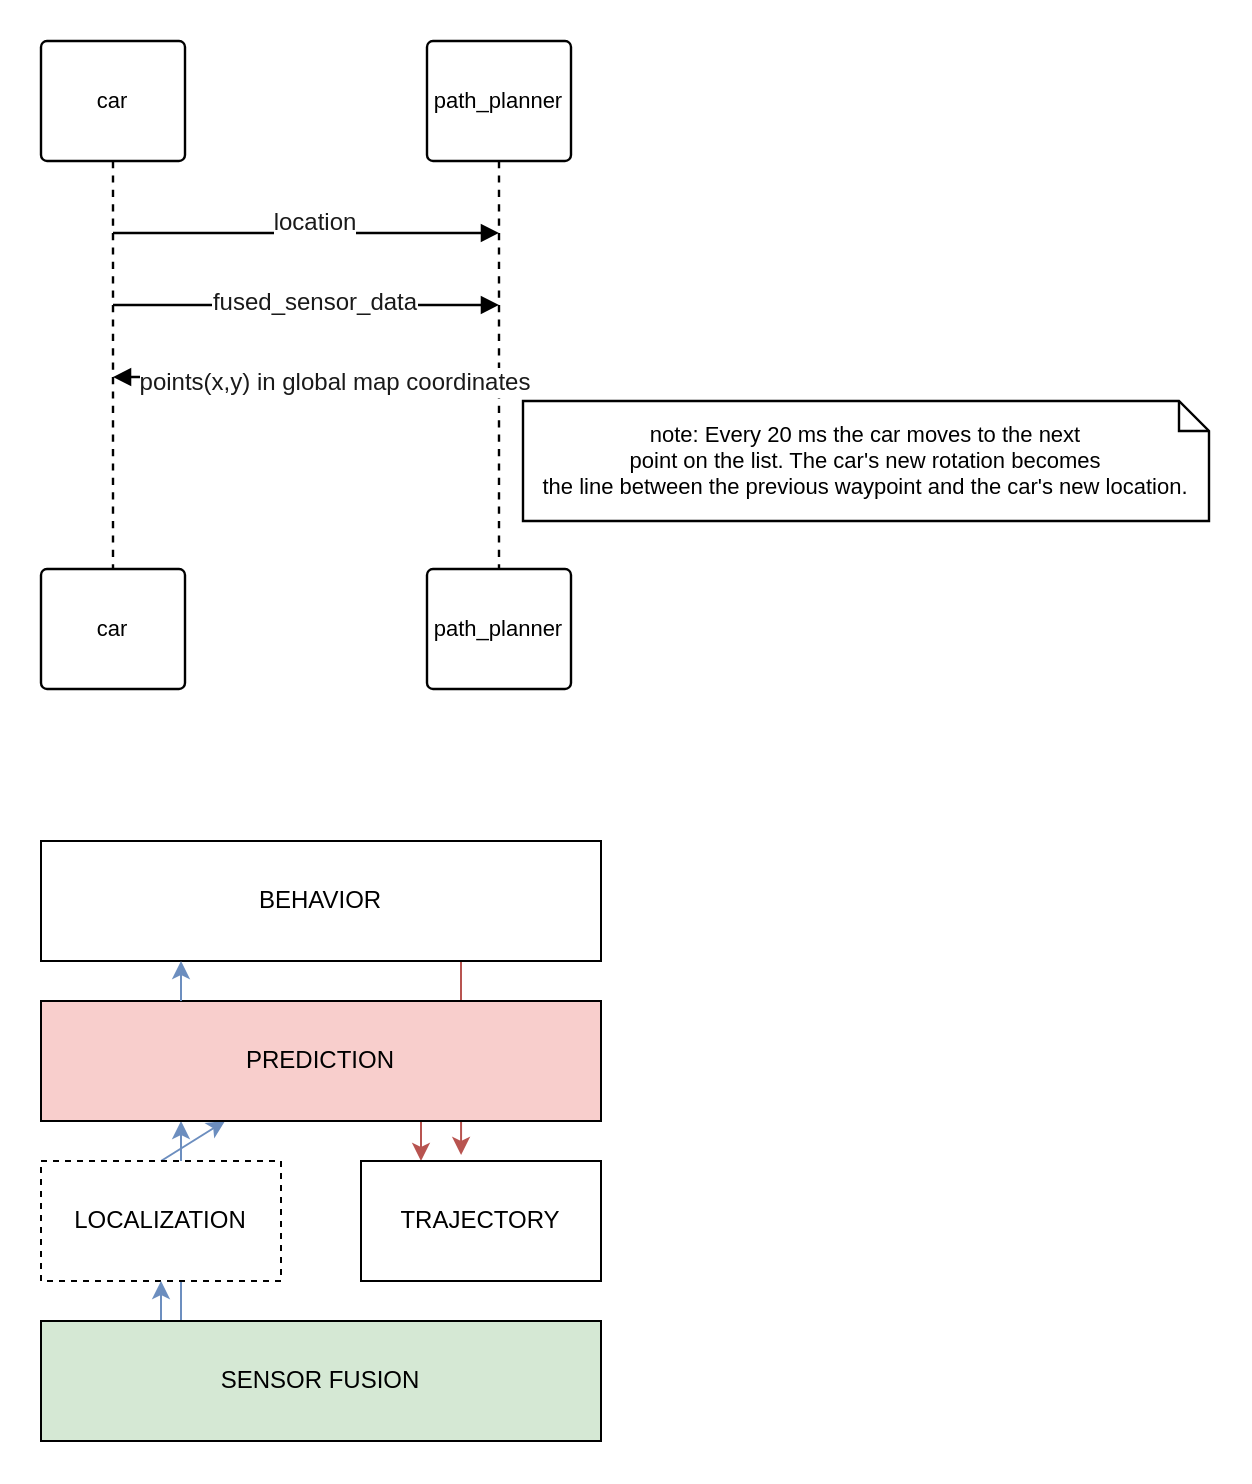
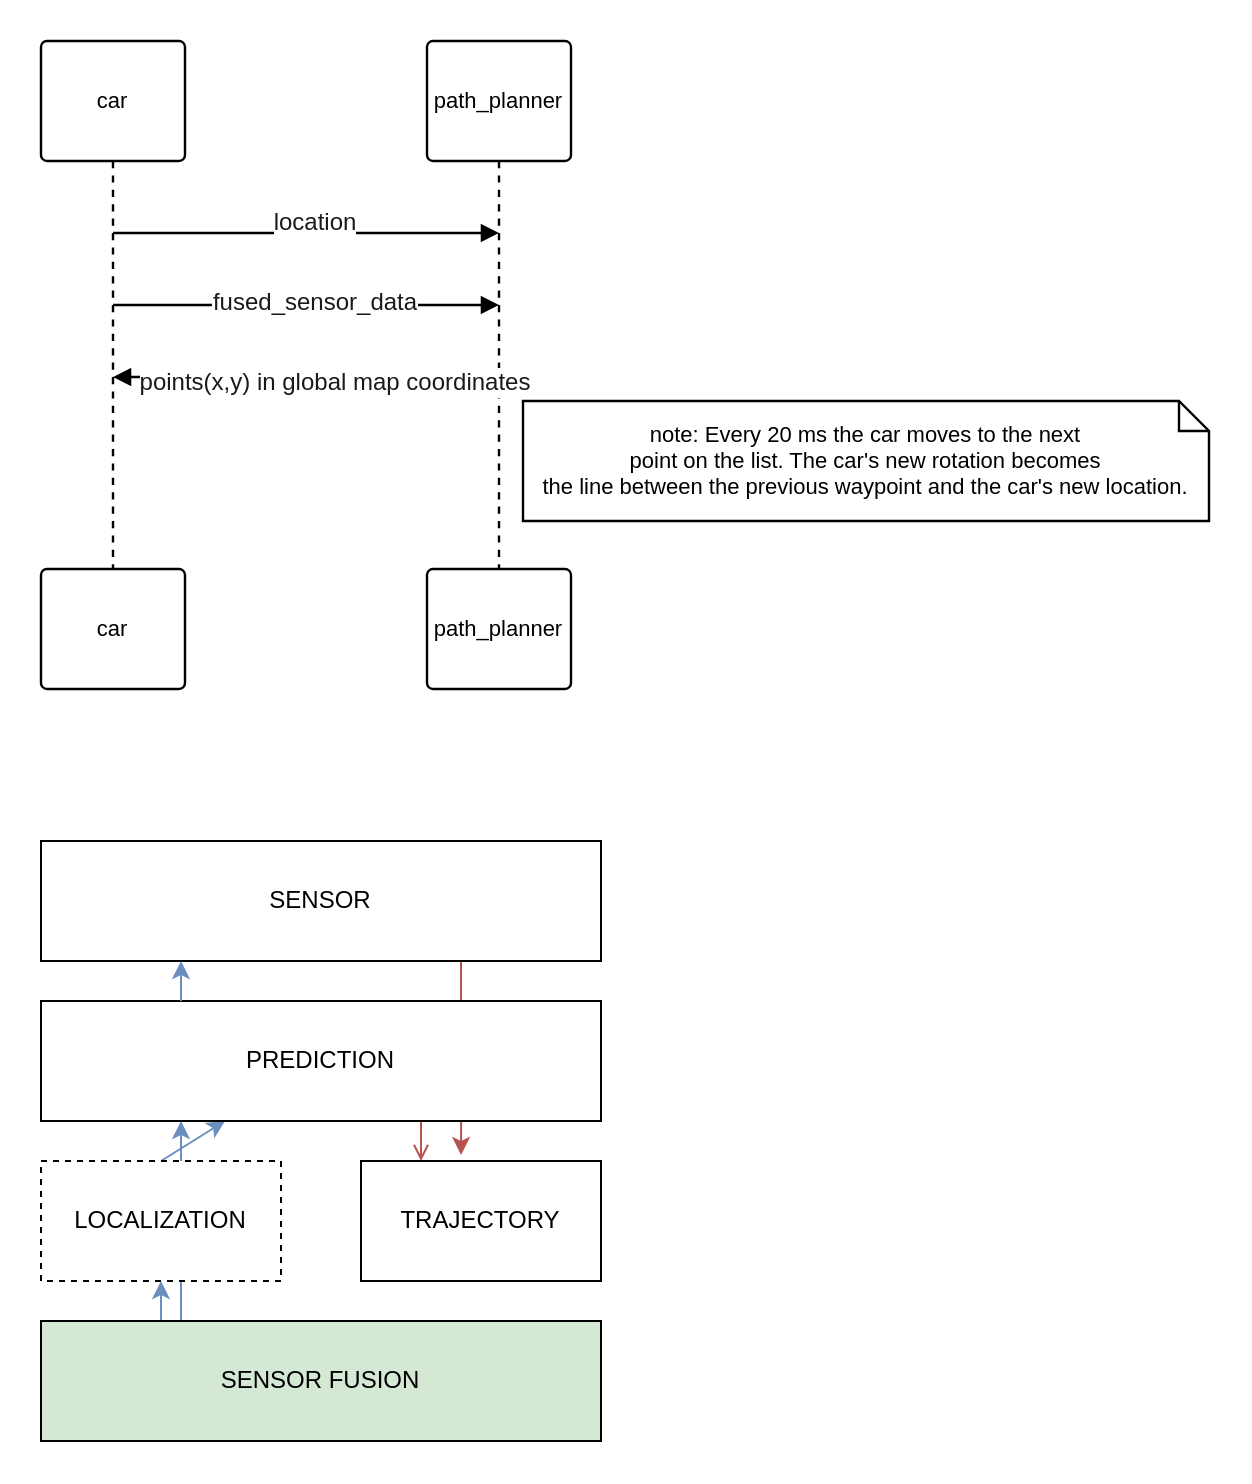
node "BEHAVIOR": label "BEHAVIOR" -> "SENSOR"
node "PREDICTION": fillcolor #f8cecc -> #ffffff
edge "PREDICTION" -> "TRAJECTORY": arrowhead classic -> open
